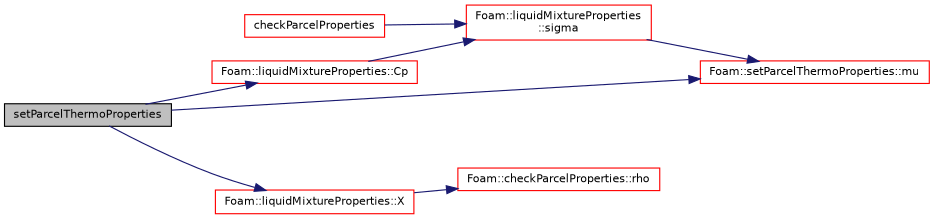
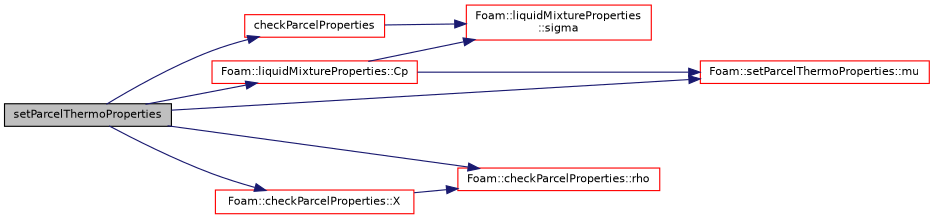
edge "Foam::liquidMixtureProperties ::sigma" -> "Foam::setParcelThermoProperties::mu": now "Foam::liquidMixtureProperties::Cp" -> "Foam::setParcelThermoProperties::mu"
edge "setParcelThermoProperties" -> "checkParcelProperties": added
edge "setParcelThermoProperties" -> "Foam::checkParcelProperties::rho": added
node "Foam::liquidMixtureProperties::X": label "Foam::liquidMixtureProperties::X" -> "Foam::checkParcelProperties::X"
